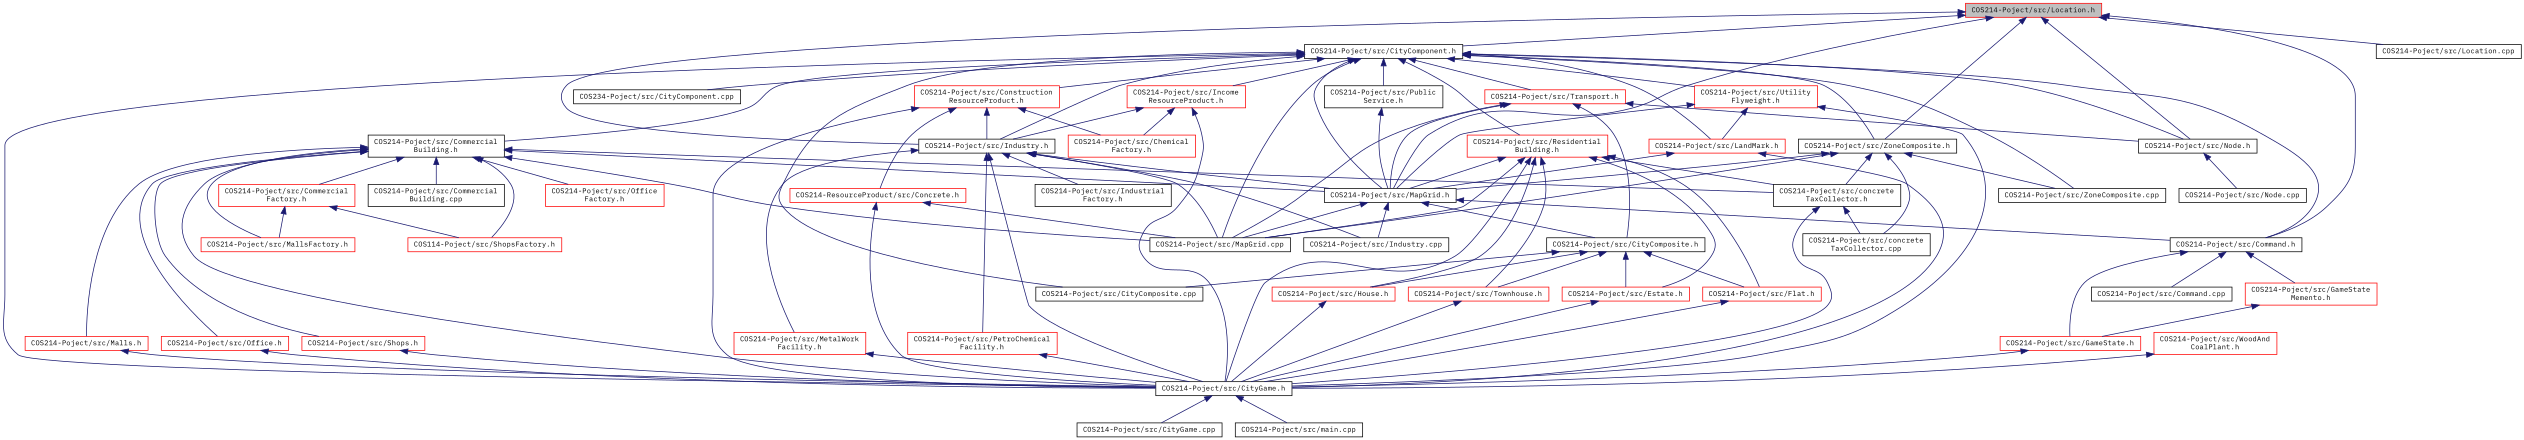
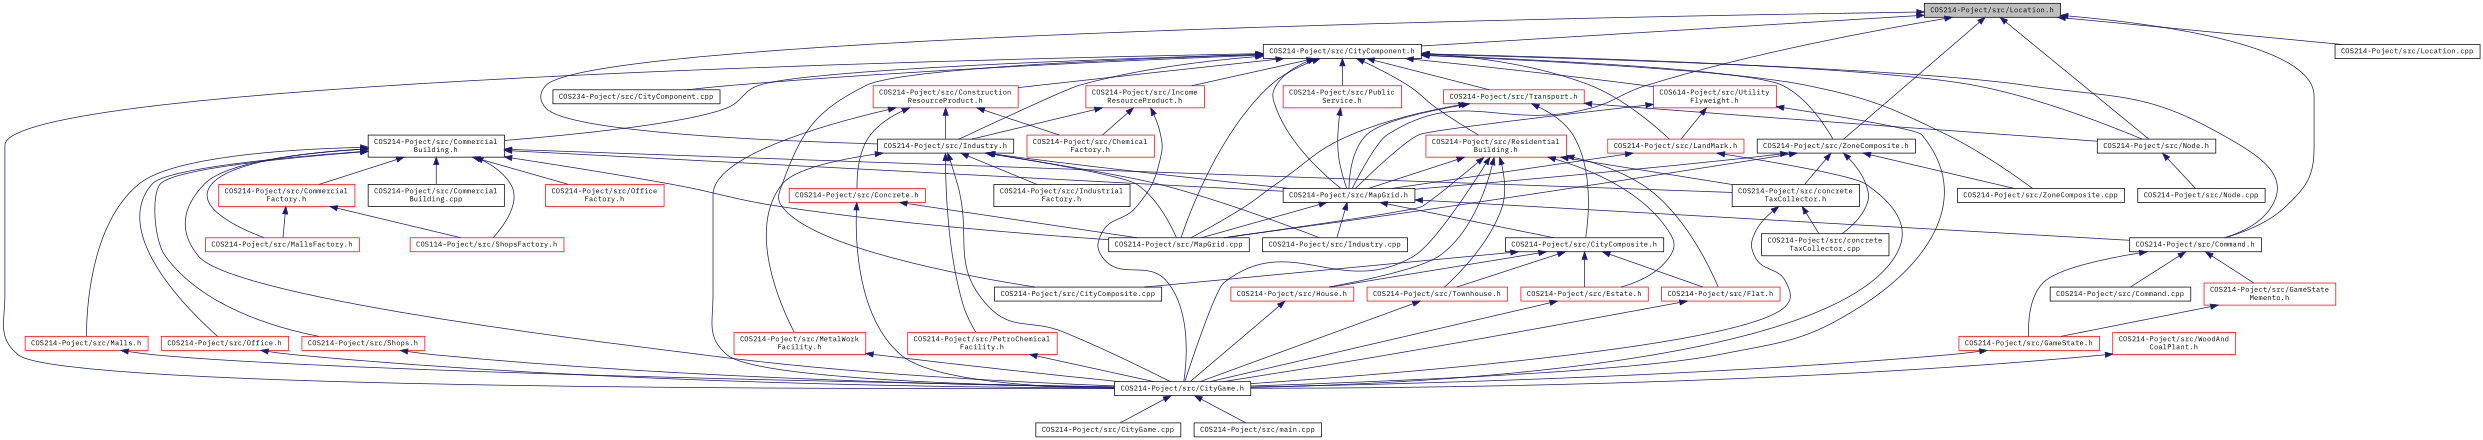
node "COS214-Poject/src/Location.h": color red -> black
node "COS214-Poject/src/Public Service.h": color black -> red
node "COS214-Poject/src/Utility Flyweight.h": label "COS214-Poject/src/Utility Flyweight.h" -> "COS614-Poject/src/Utility Flyweight.h"
node "COS214-ResourceProduct/src/Concrete.h": label "COS214-ResourceProduct/src/Concrete.h" -> "COS214-Poject/src/Concrete.h"
